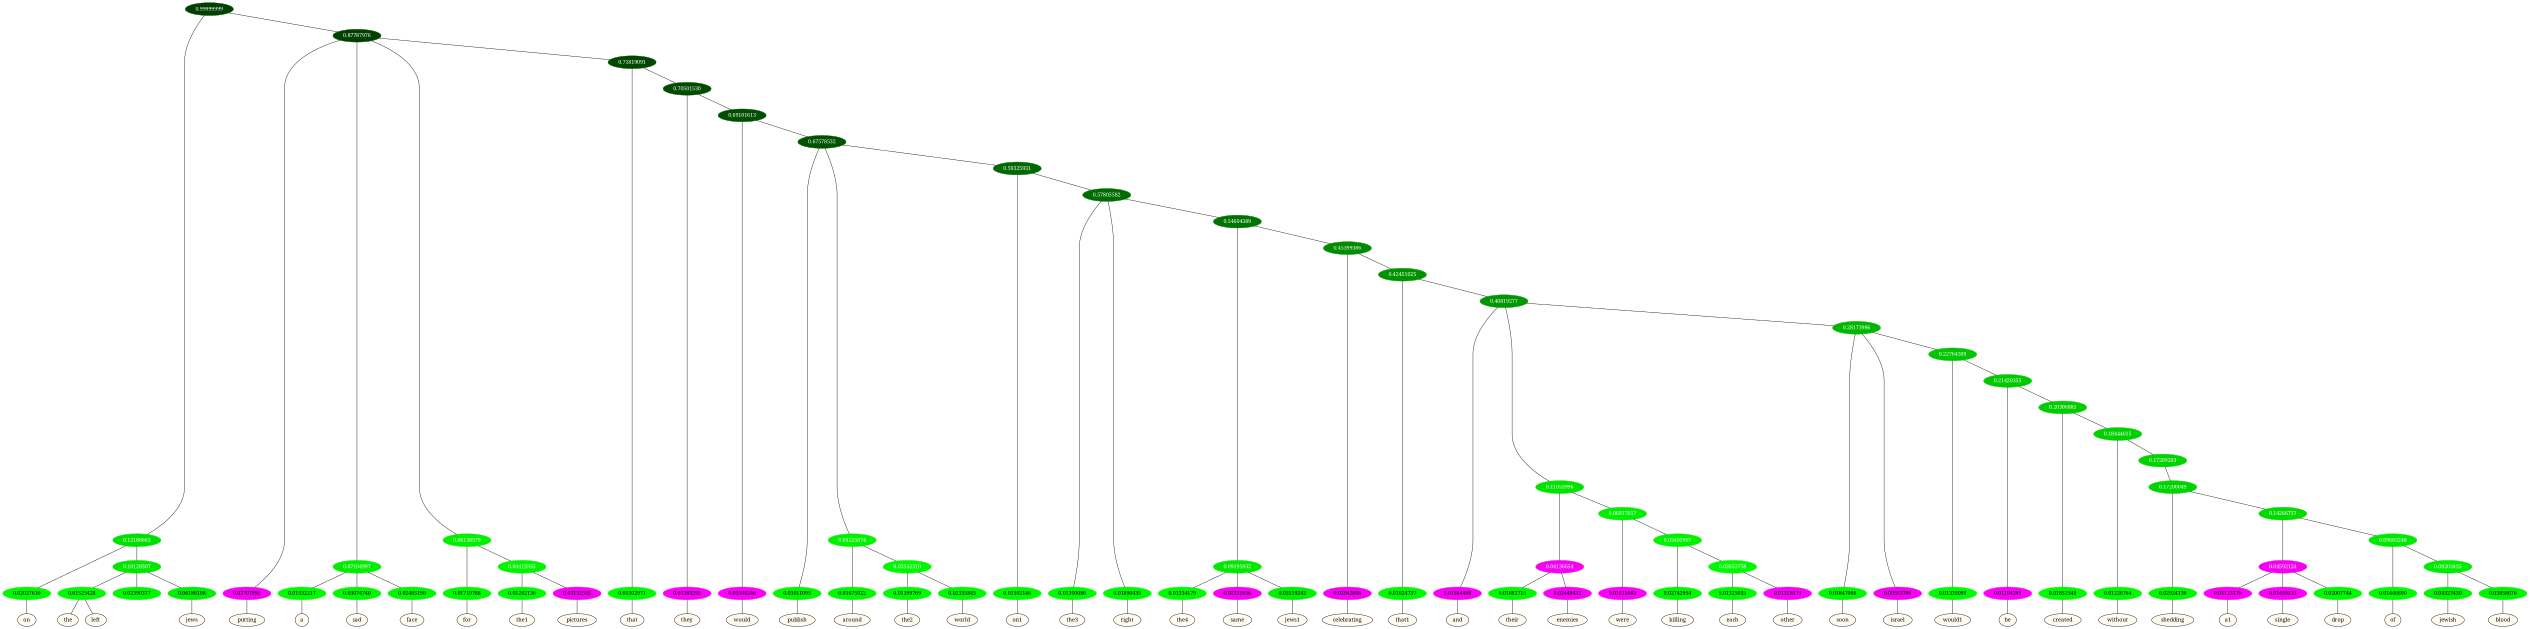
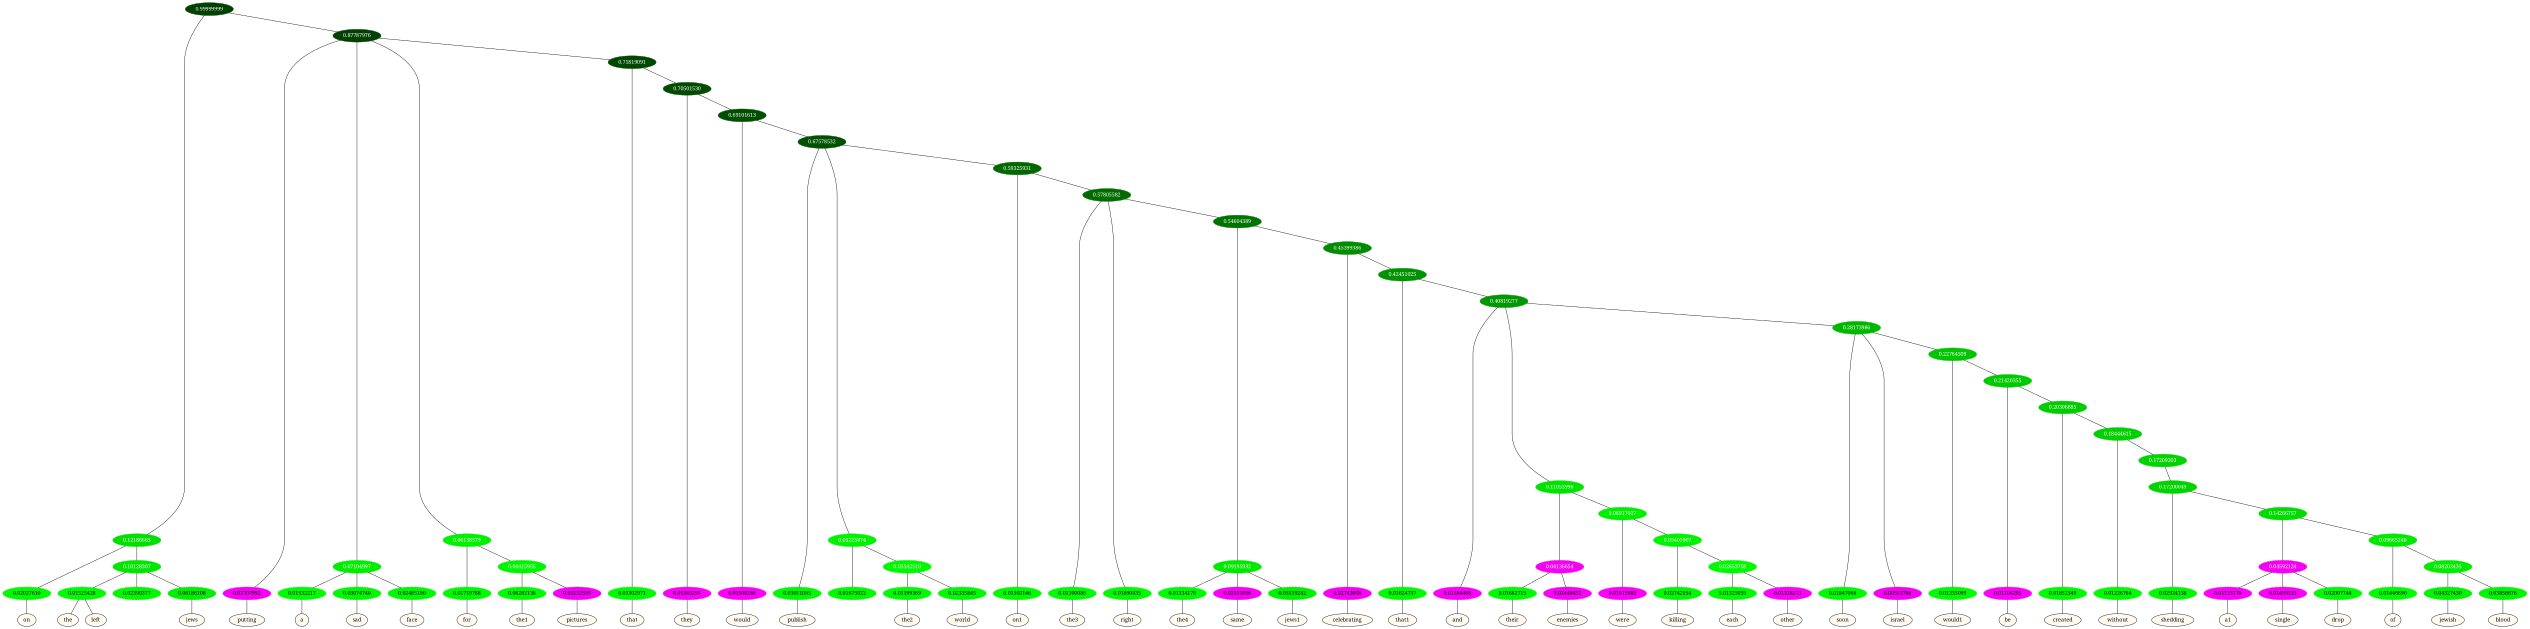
node "0.01282136": label "0.01282136" -> "0.08282136"
node "0.01199769": label "0.01199769" -> "0.01199369"
node "0.02942608": label "0.02942608" -> "0.02742608"
node "around": removed
